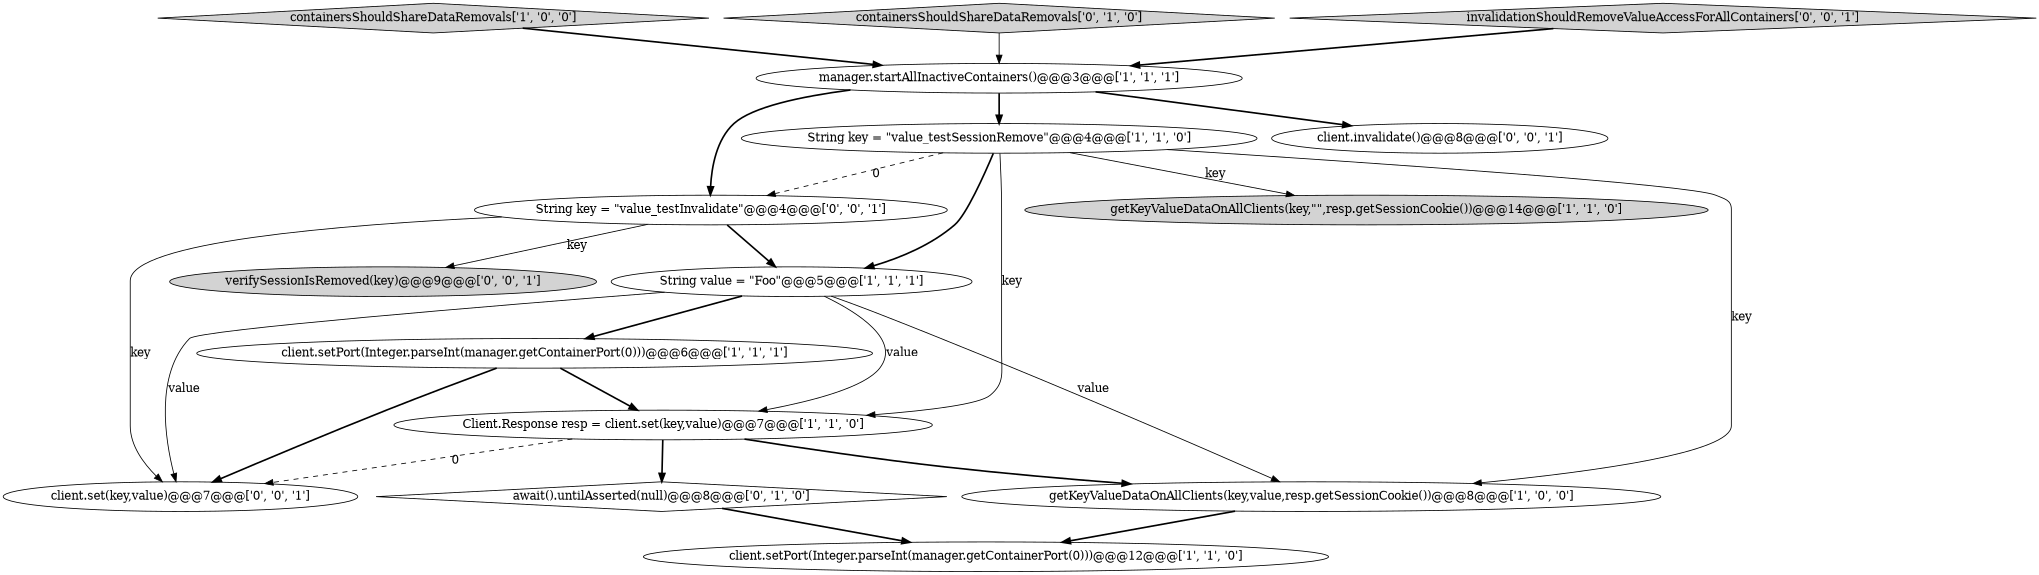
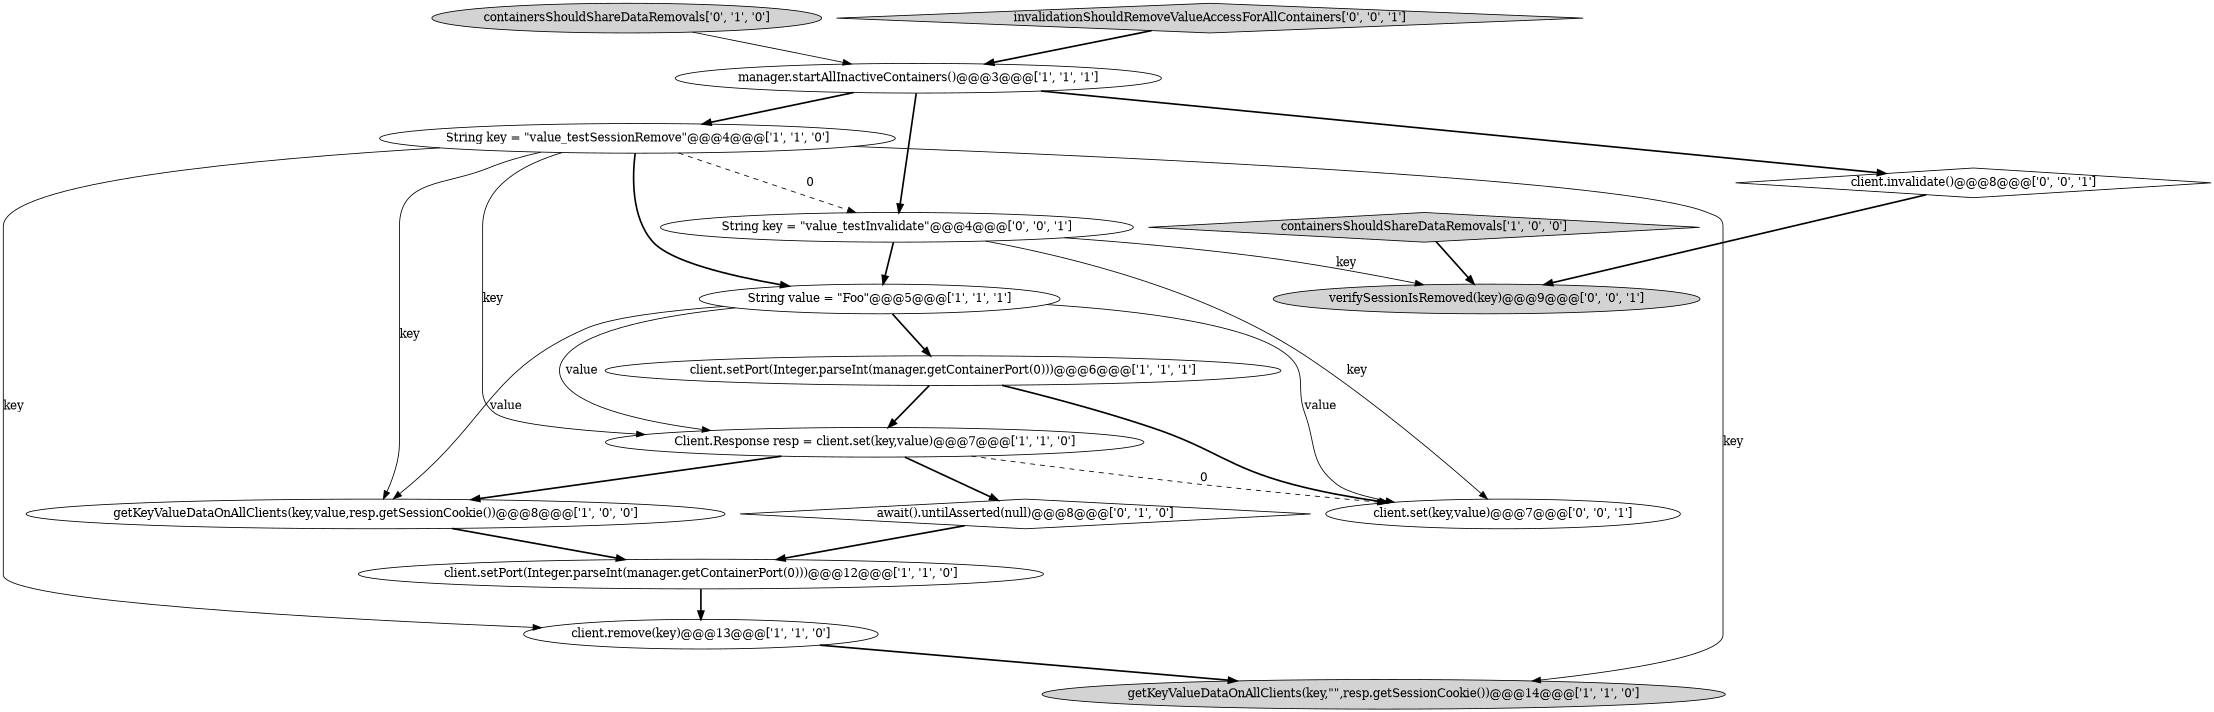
node "containersShouldShareDataRemovals['0', '1', '0']": shape diamond -> ellipse
edge "containersShouldShareDataRemovals['1', '0', '0']" -> "manager.startAllInactiveContainers()@@@3@@@['1', '1', '1']": now "containersShouldShareDataRemovals['1', '0', '0']" -> "verifySessionIsRemoved(key)@@@9@@@['0', '0', '1']"
node "client.invalidate()@@@8@@@['0', '0', '1']": shape ellipse -> diamond
edge "client.invalidate()@@@8@@@['0', '0', '1']" -> "verifySessionIsRemoved(key)@@@9@@@['0', '0', '1']": added
node "client.remove(key)@@@13@@@['1', '1', '0']": added
